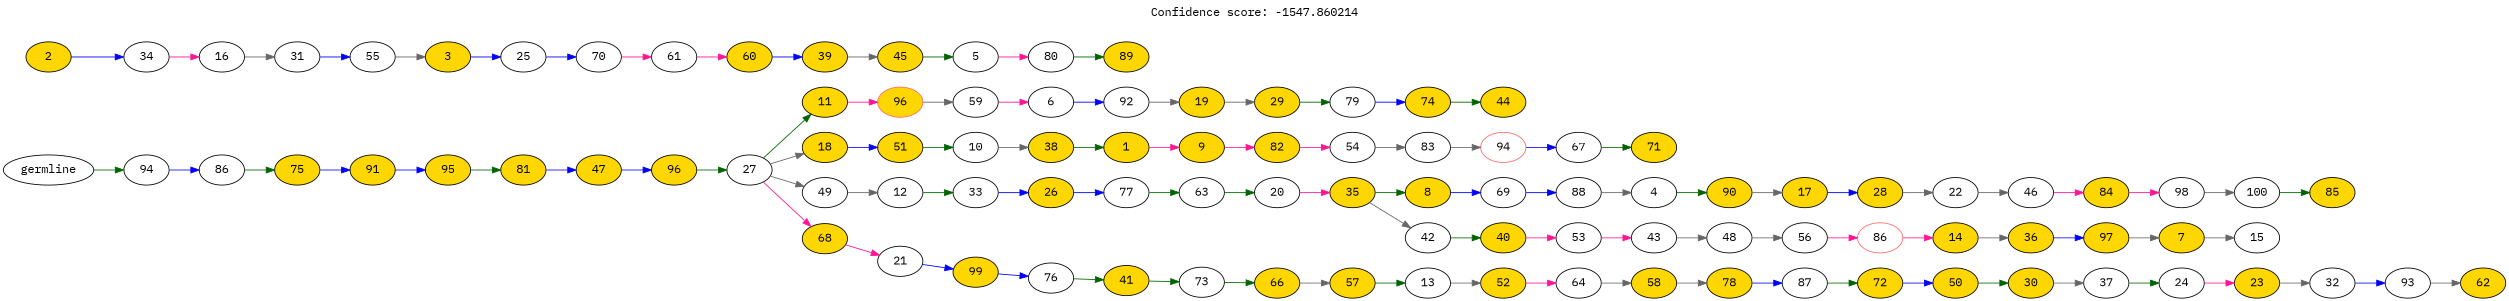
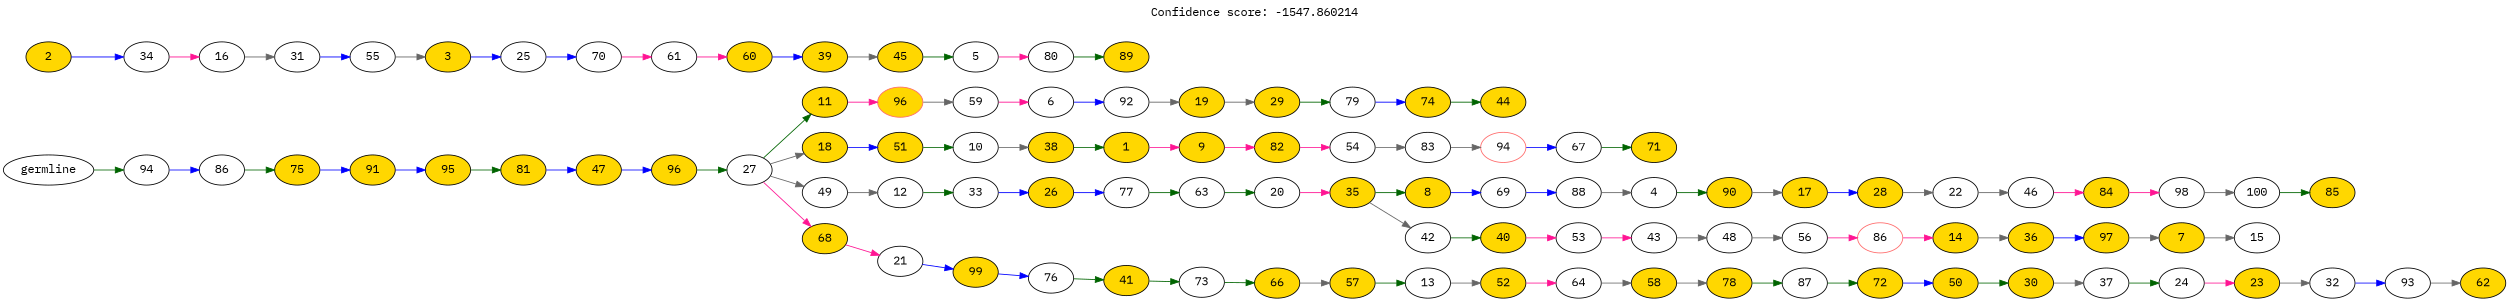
edge "78" -> "87": color blue -> darkgreen
